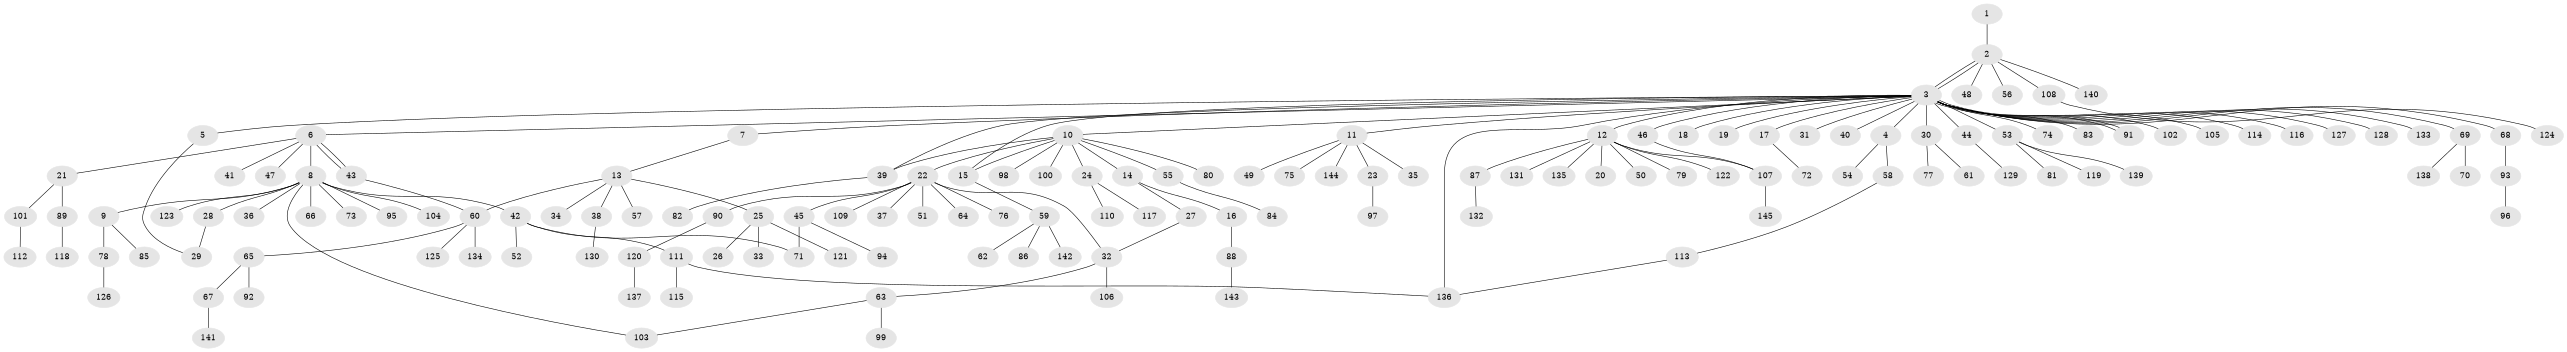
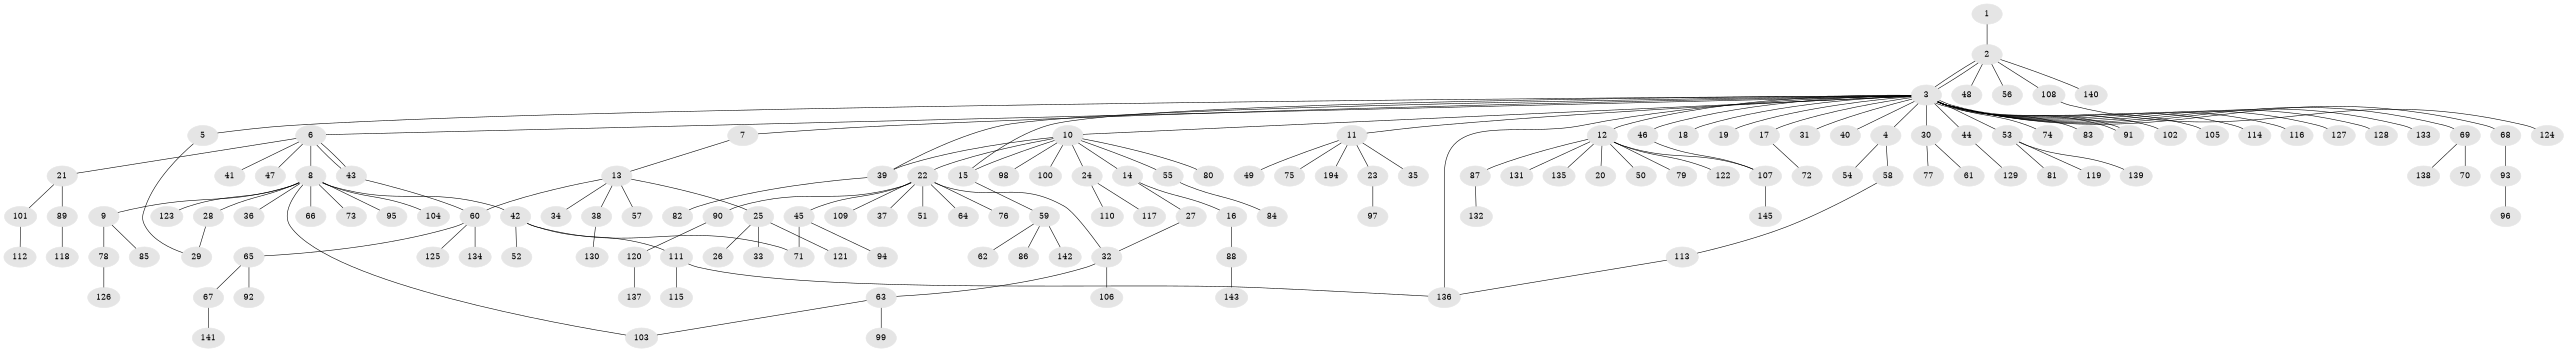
node "144": label "144" -> "194"
